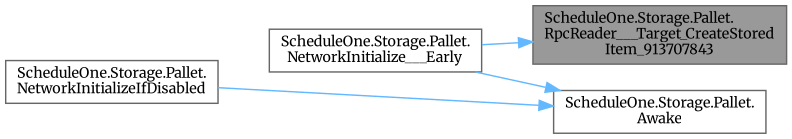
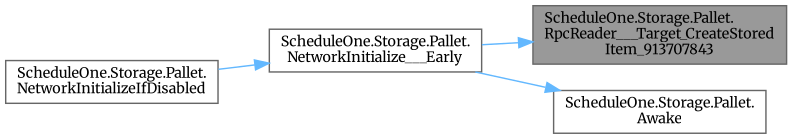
edge "ScheduleOne.Storage.Pallet. NetworkInitializeIfDisabled" -> "ScheduleOne.Storage.Pallet. Awake": now "ScheduleOne.Storage.Pallet. NetworkInitializeIfDisabled" -> "ScheduleOne.Storage.Pallet. NetworkInitialize___Early"
